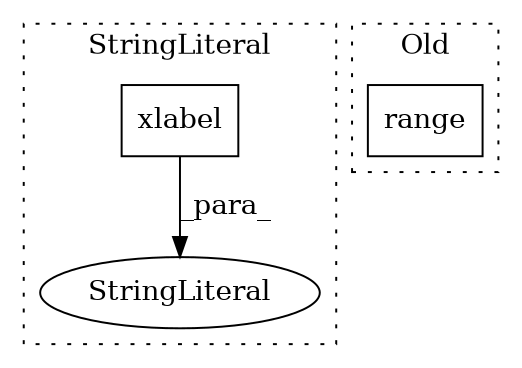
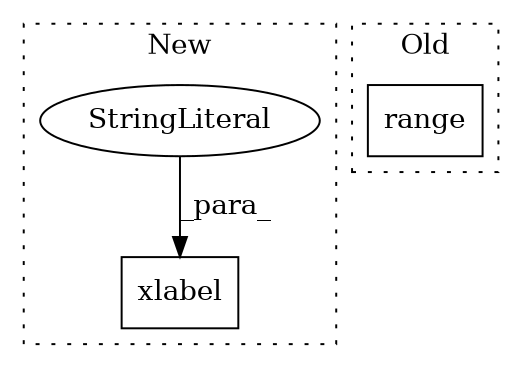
cluster "StringLiteral": label "StringLiteral" -> "New"
edge "xlabel" -> "StringLiteral": reversed
